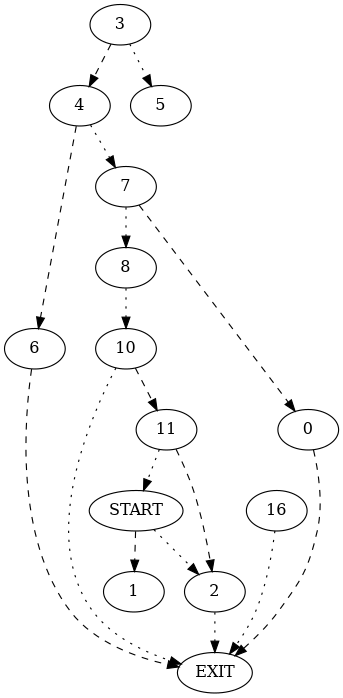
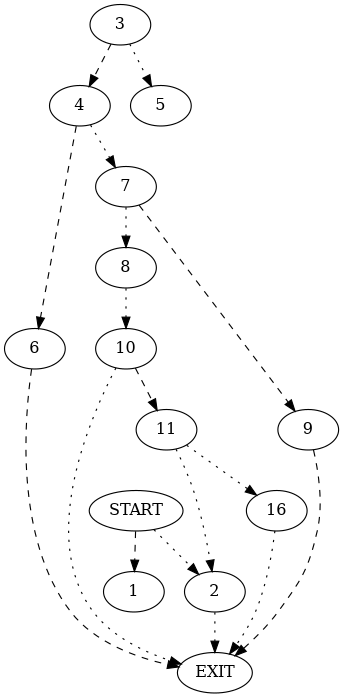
node "0": label "0" -> "9"
edge "11" -> "START": now "11" -> "16"
edge "11" -> "2": style dashed -> dotted
